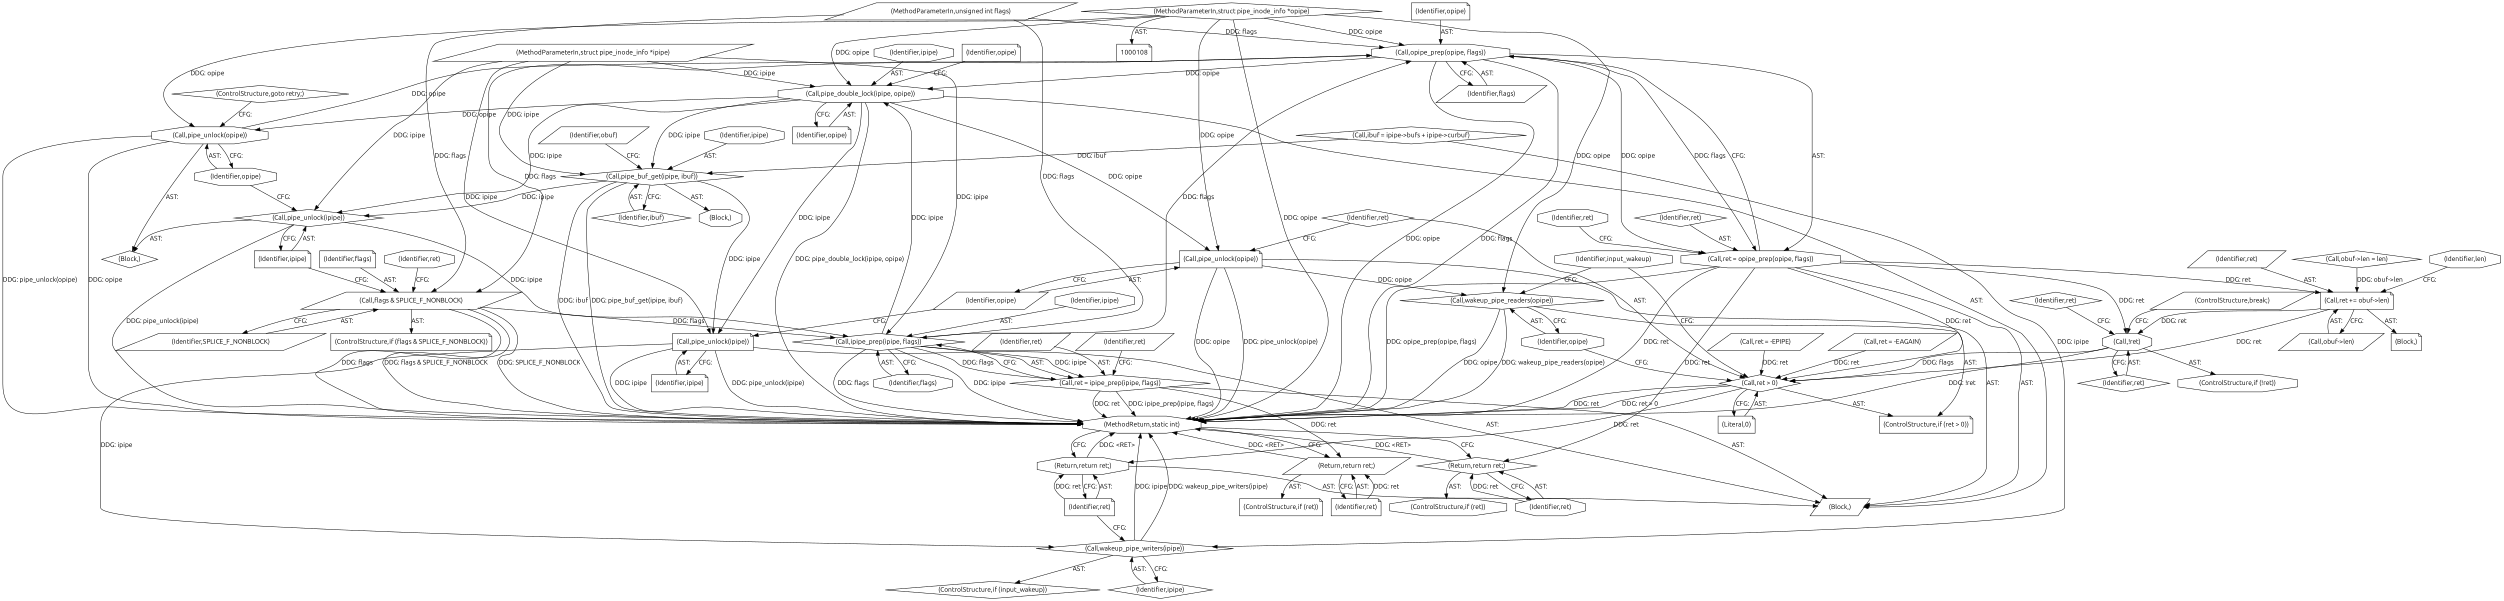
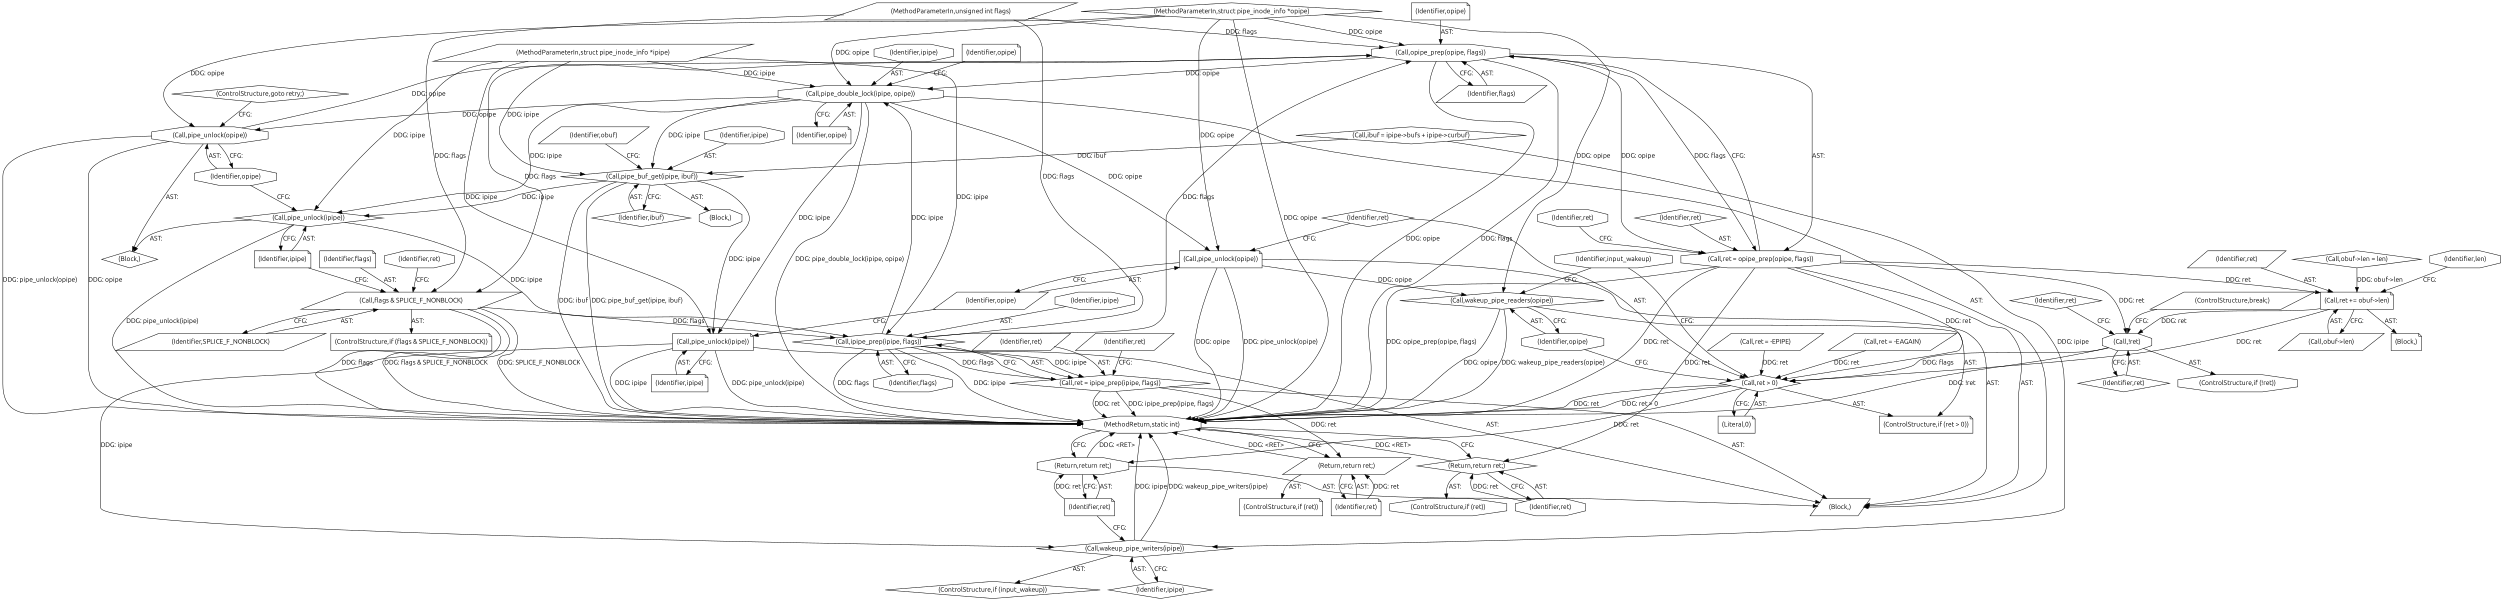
node "1000108": removed
